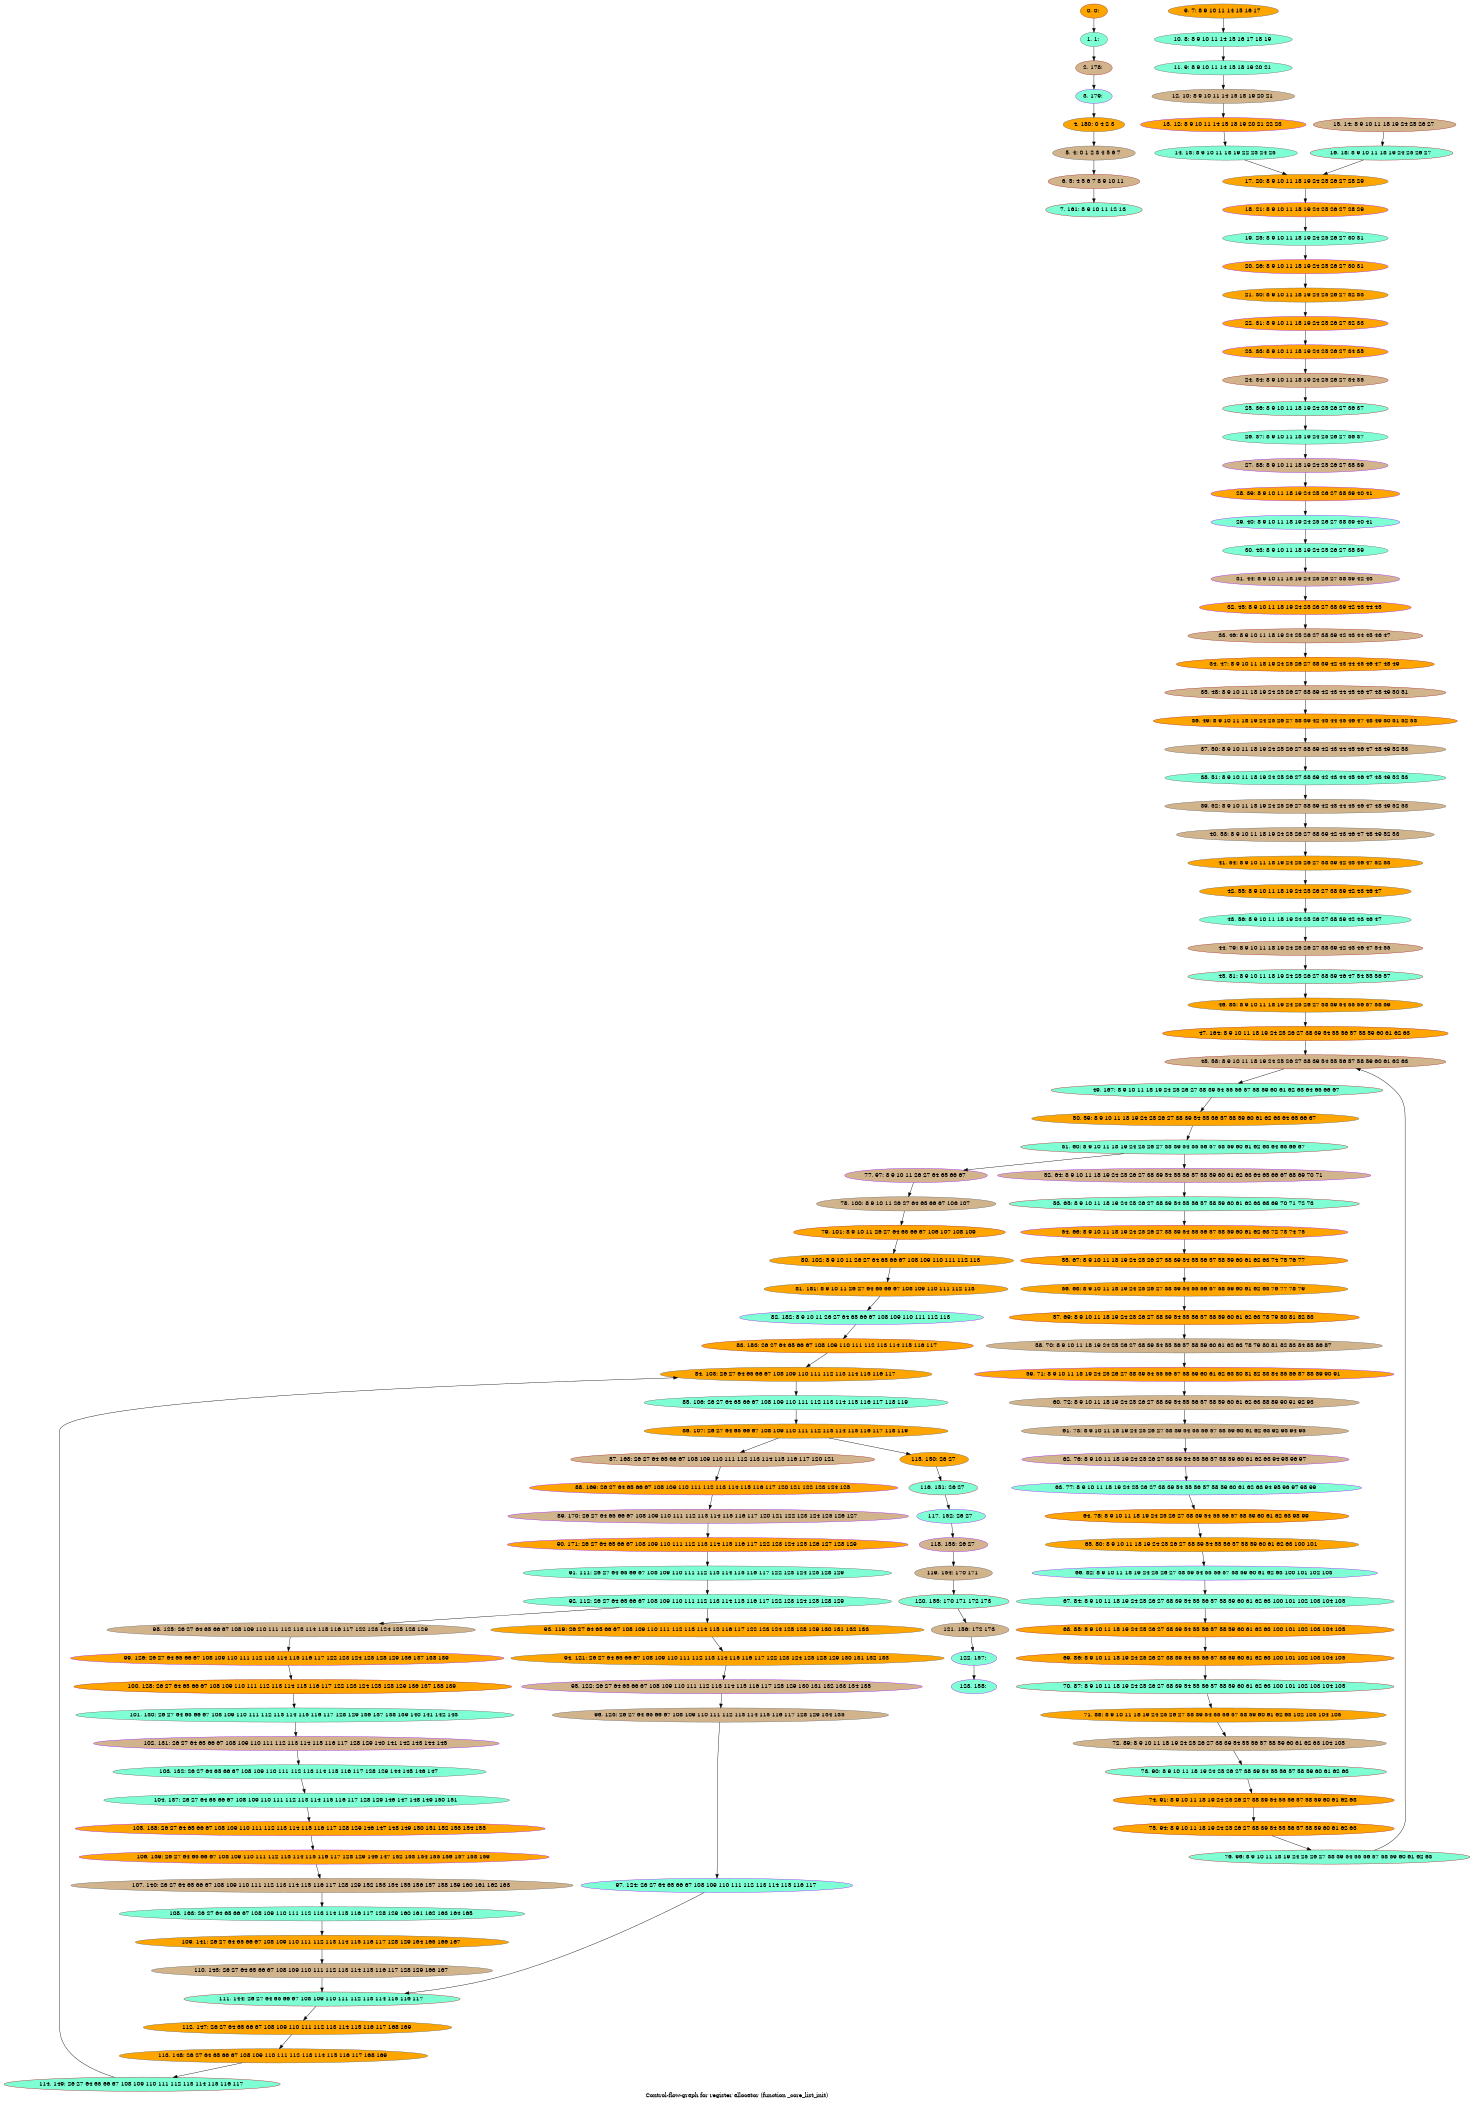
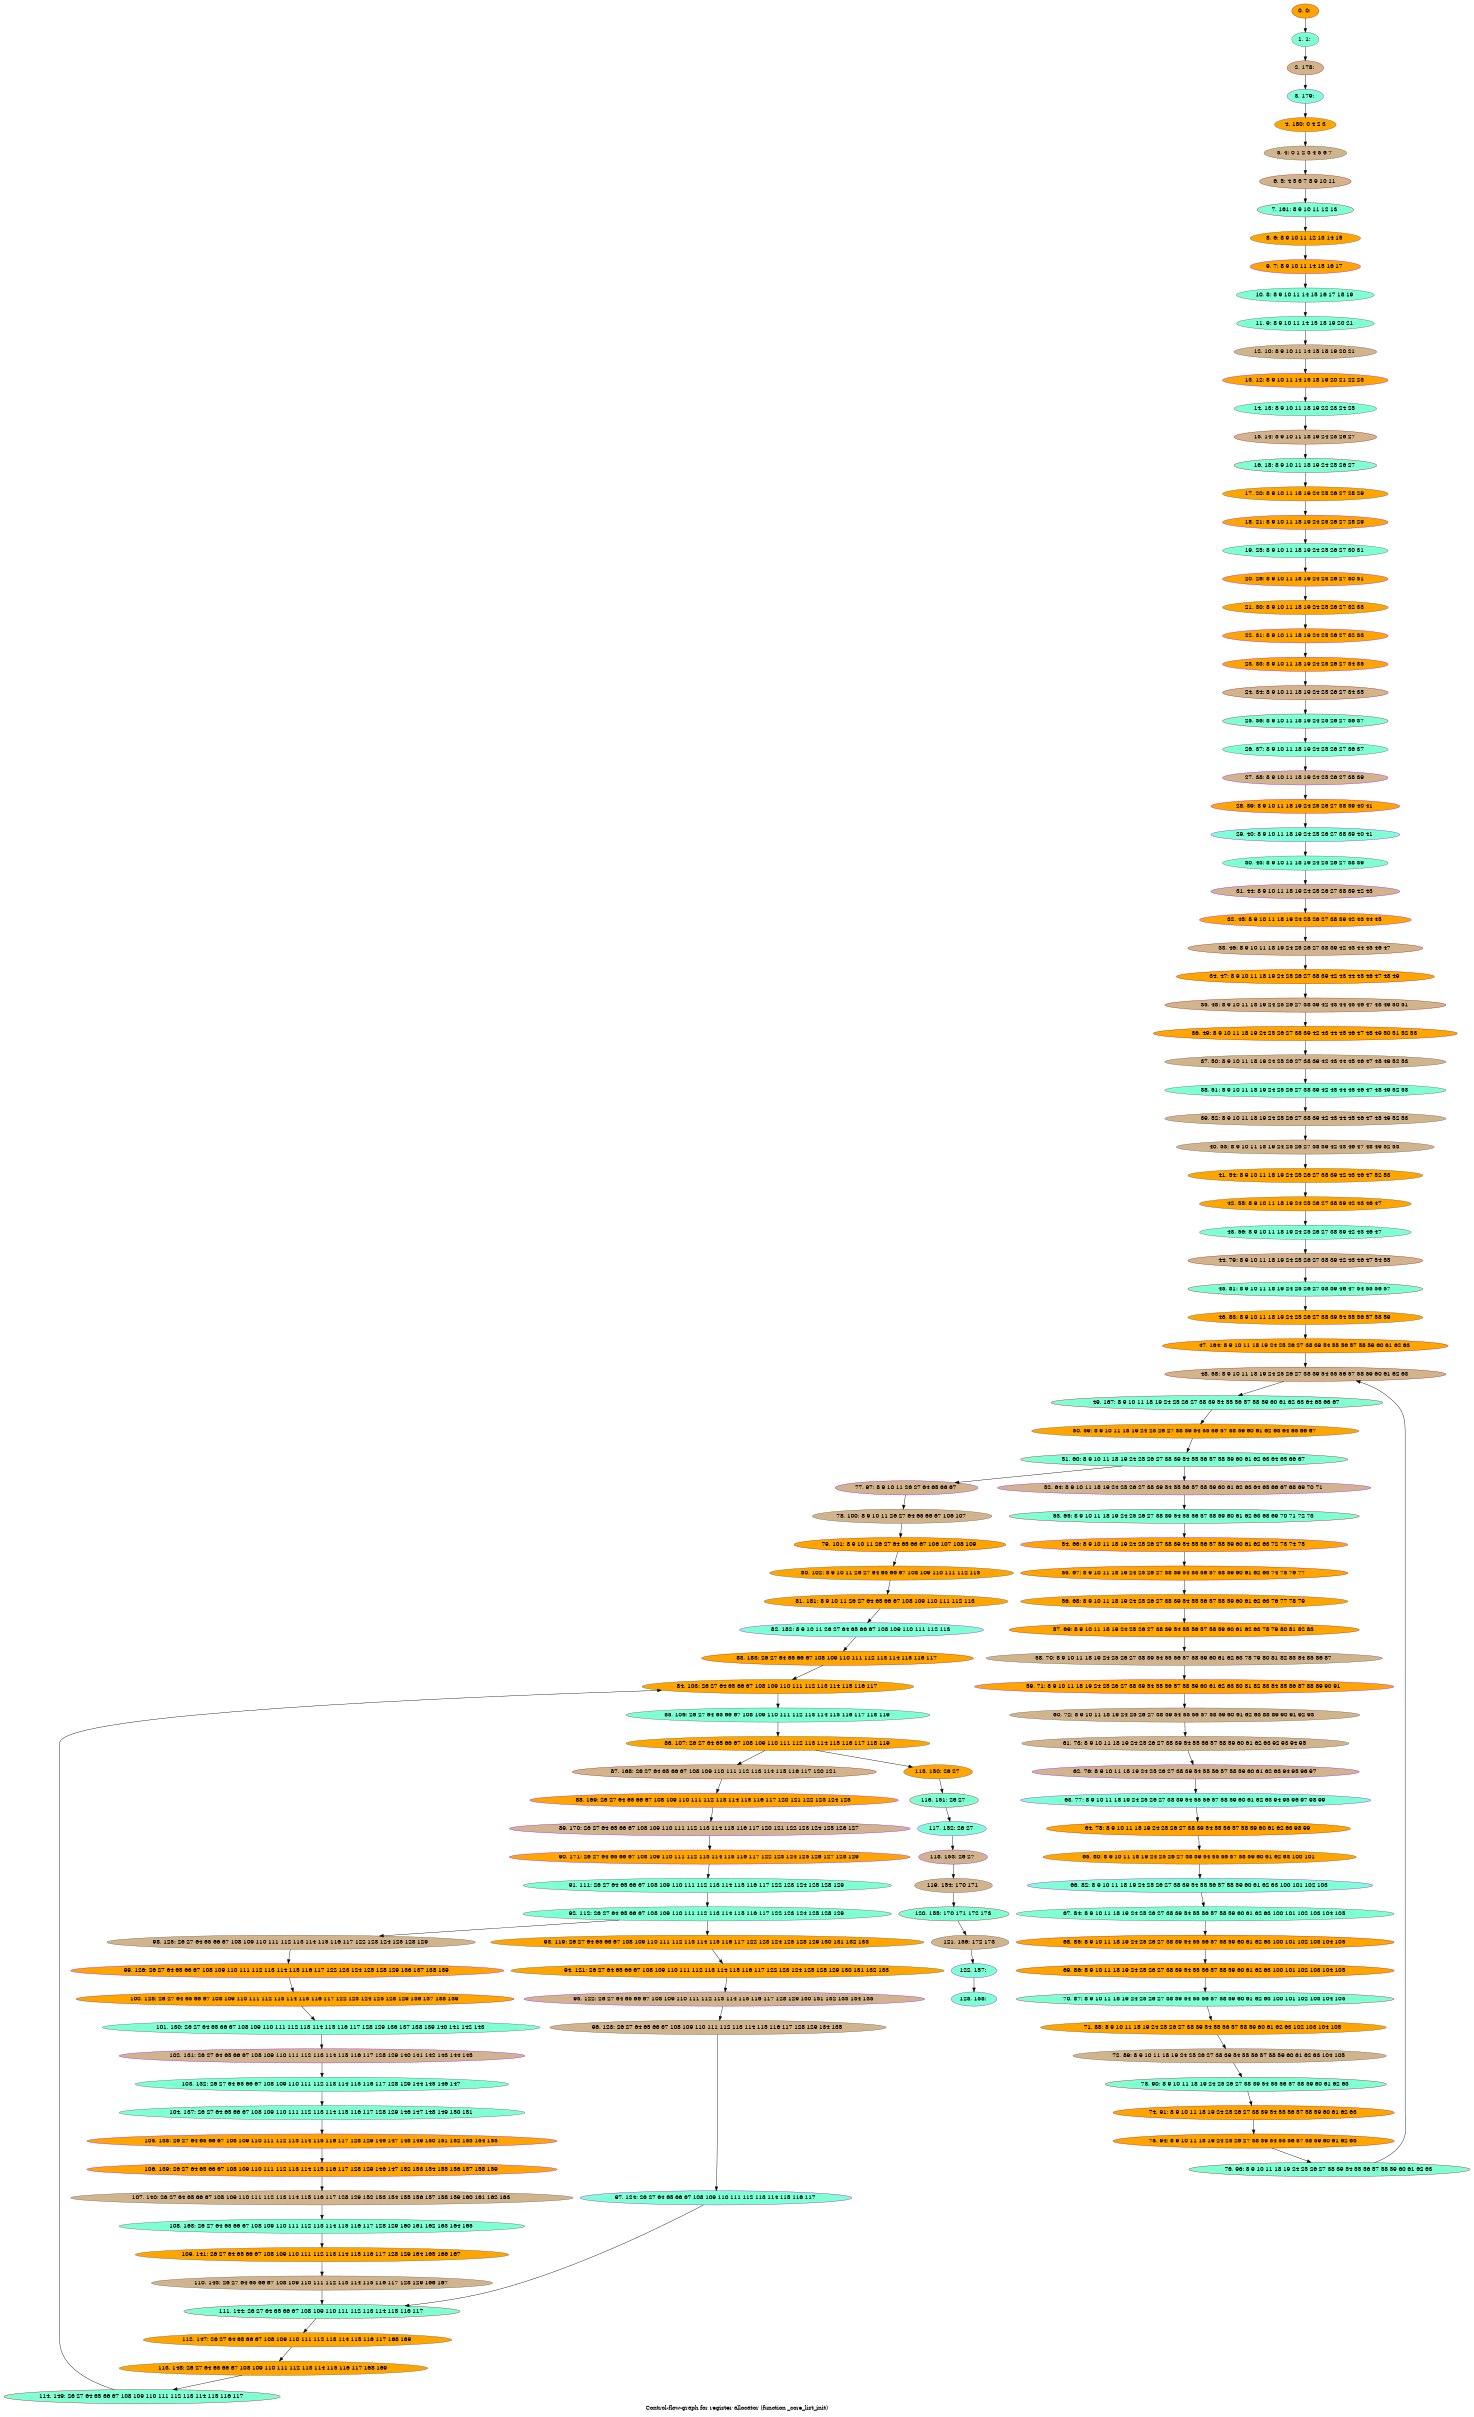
node "9, 7: 8 9 10 11 14 15 16 17": color gray40 -> purple
edge "14, 13: 8 9 10 11 18 19 22 23 24 25" -> "17, 20: 8 9 10 11 18 19 24 25 26 27 28 29": now "14, 13: 8 9 10 11 18 19 22 23 24 25" -> "15, 14: 8 9 10 11 18 19 24 25 26 27"
node "8, 6: 8 9 10 11 12 13 14 15": added
